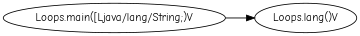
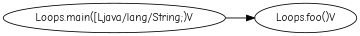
node "Loops.lang()V": label "Loops.lang()V" -> "Loops.foo()V"
